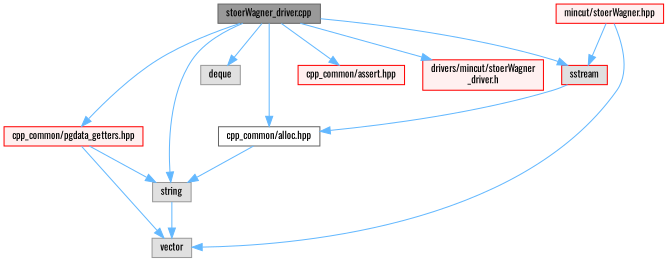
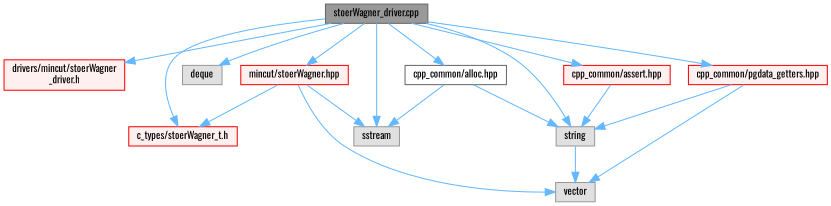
edge "stoerWagner_driver.cpp" -> "mincut/stoerWagner.hpp": added
node "sstream": color red -> grey60
edge "cpp_common/assert.hpp" -> "string": added
edge "sstream" -> "cpp_common/alloc.hpp": reversed
node "c_types/stoerWagner_t.h": added
